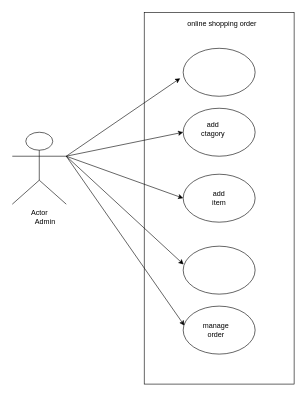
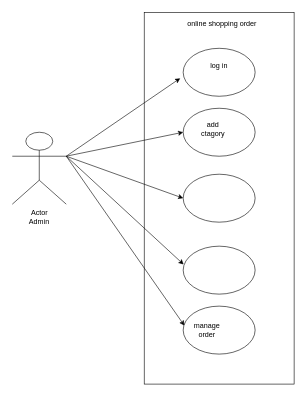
node "log in": added
node "add item": removed
node "Admin": moved (45, 222) -> (39, 222)
node "manage order": moved (216, 330) -> (207, 330)
